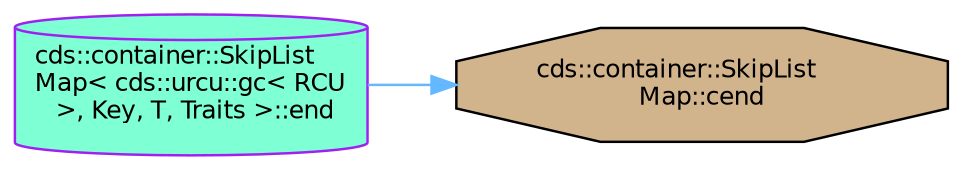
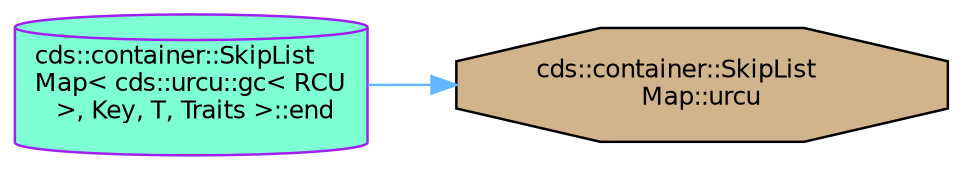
node "cds::container::SkipList Map::cend": label "cds::container::SkipList Map::cend" -> "cds::container::SkipList Map::urcu"
